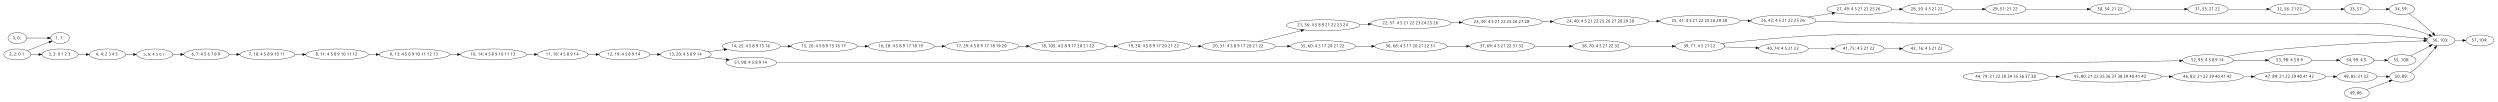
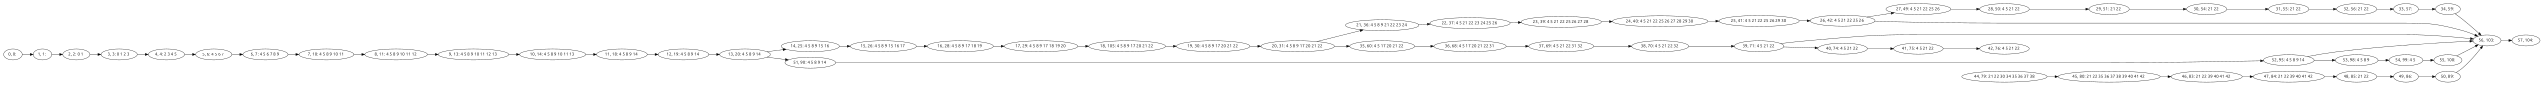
edge "2, 2: 0 1" -> "1, 1:": reversed
edge "48, 85: 21 22" -> "50, 89:": now "48, 85: 21 22" -> "49, 86:"
